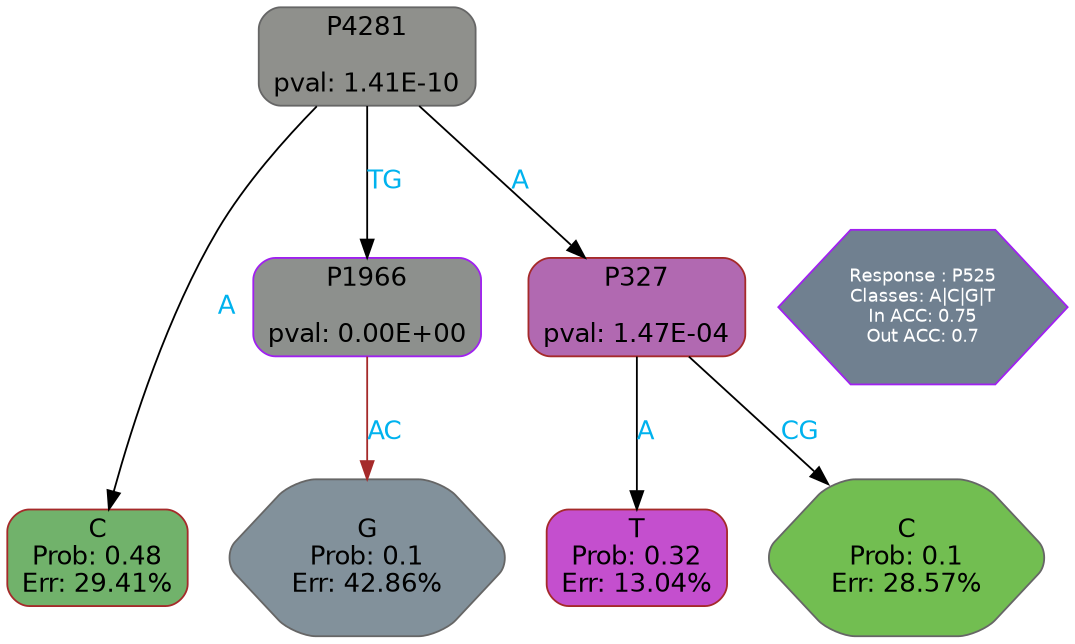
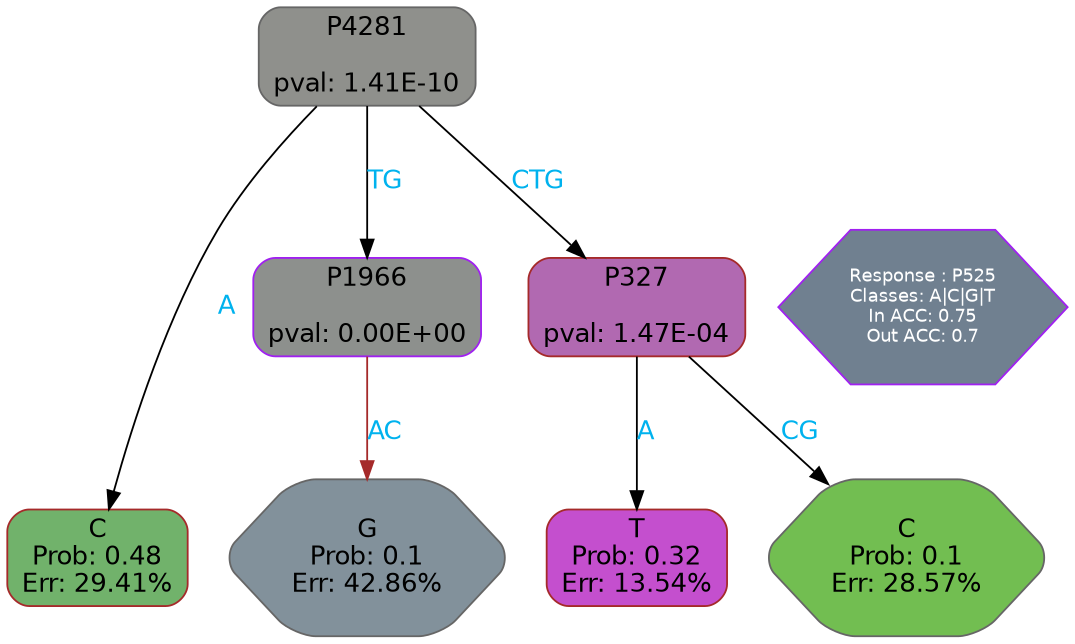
edge "P4281 pval: 1.41E-10" -> "P327 pval: 1.47E-04": label "A" -> "CTG"
node "T Prob: 0.32 Err: 13.04%": label "T Prob: 0.32 Err: 13.04%" -> "T Prob: 0.32 Err: 13.54%"
